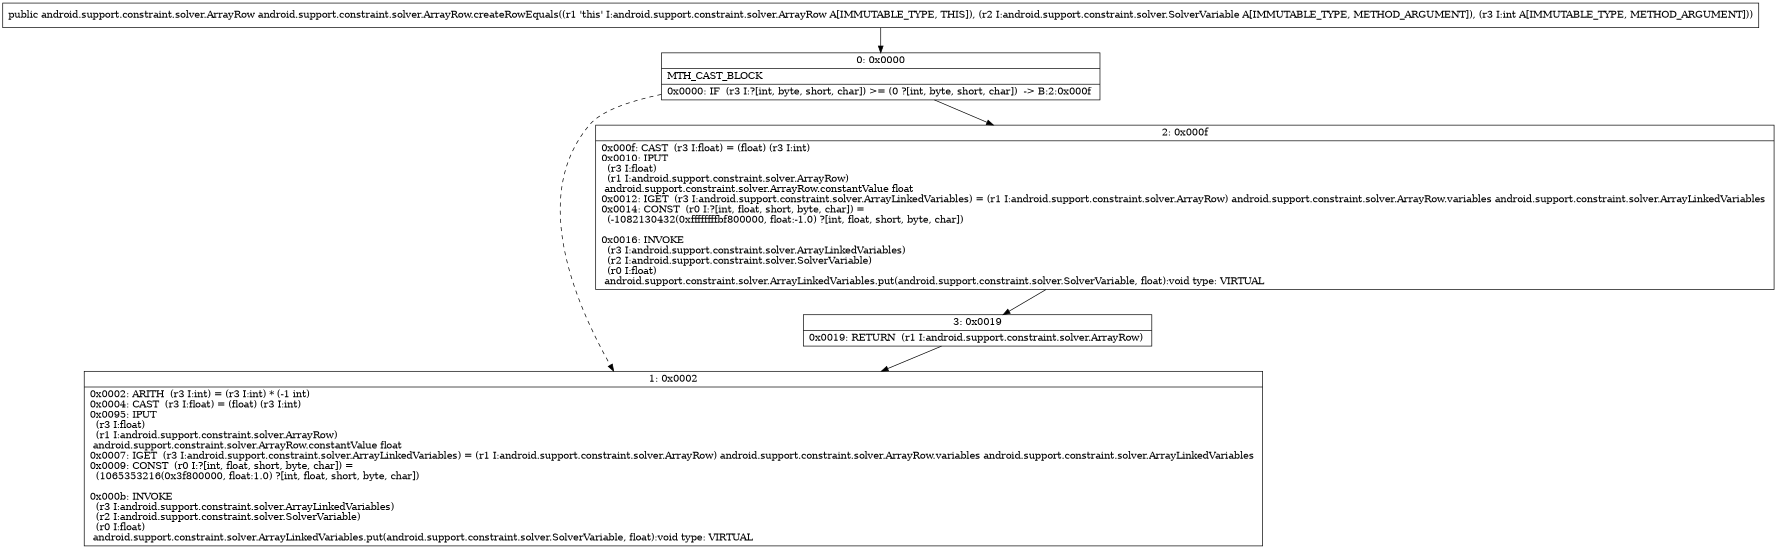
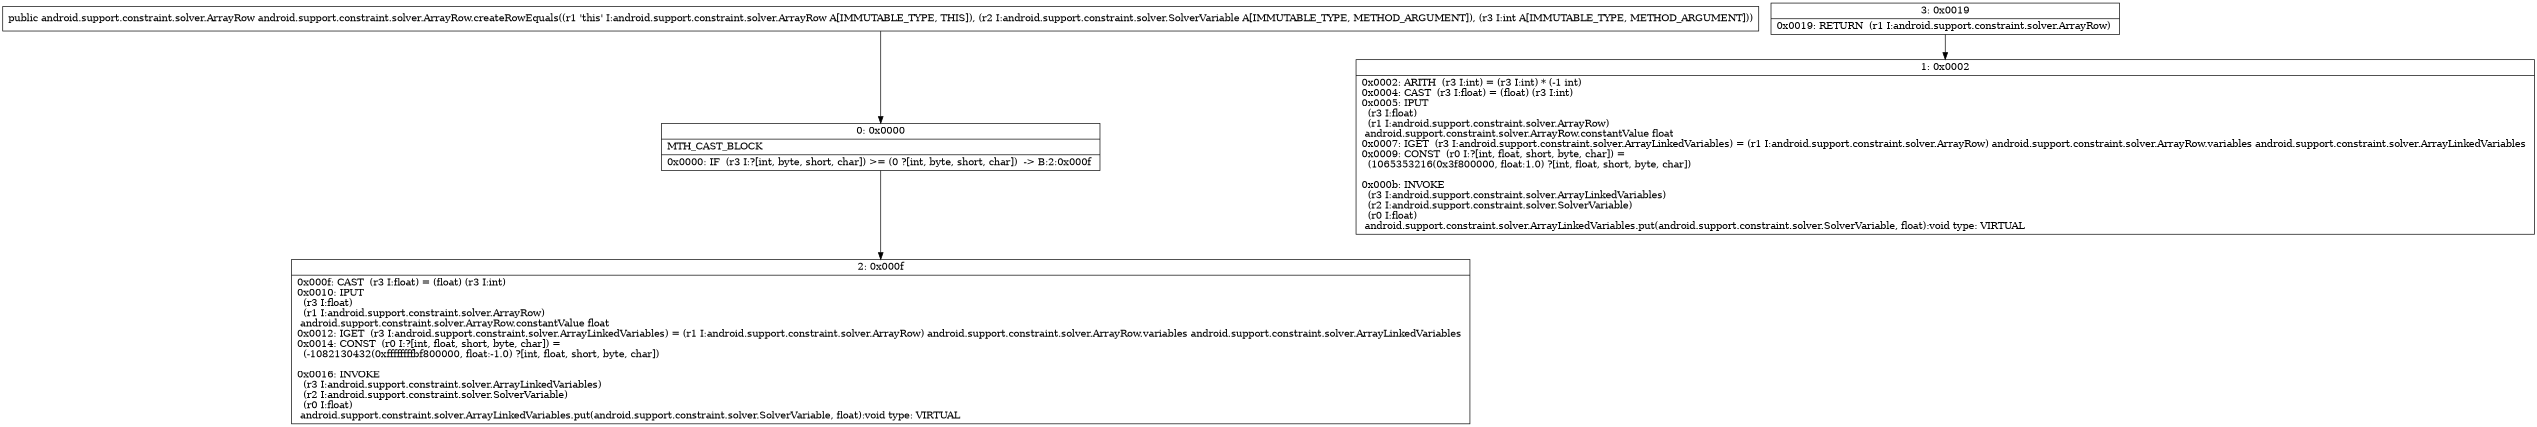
edge "0: 0x0000" -> "1: 0x0002": removed
edge "2: 0x000f" -> "3: 0x0019": removed
node "1: 0x0002": text "0x0095: IPUT" -> "0x0005: IPUT"
